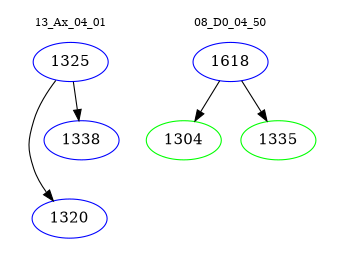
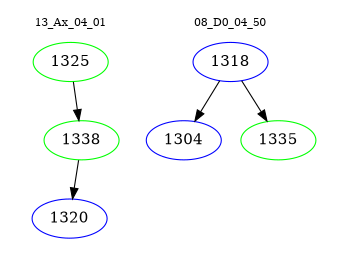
node "1325": color blue -> green
node "1618": label "1618" -> "1318"
edge "1325" -> "1320": now "1338" -> "1320"
node "1338": color blue -> green
node "1304": color green -> blue
